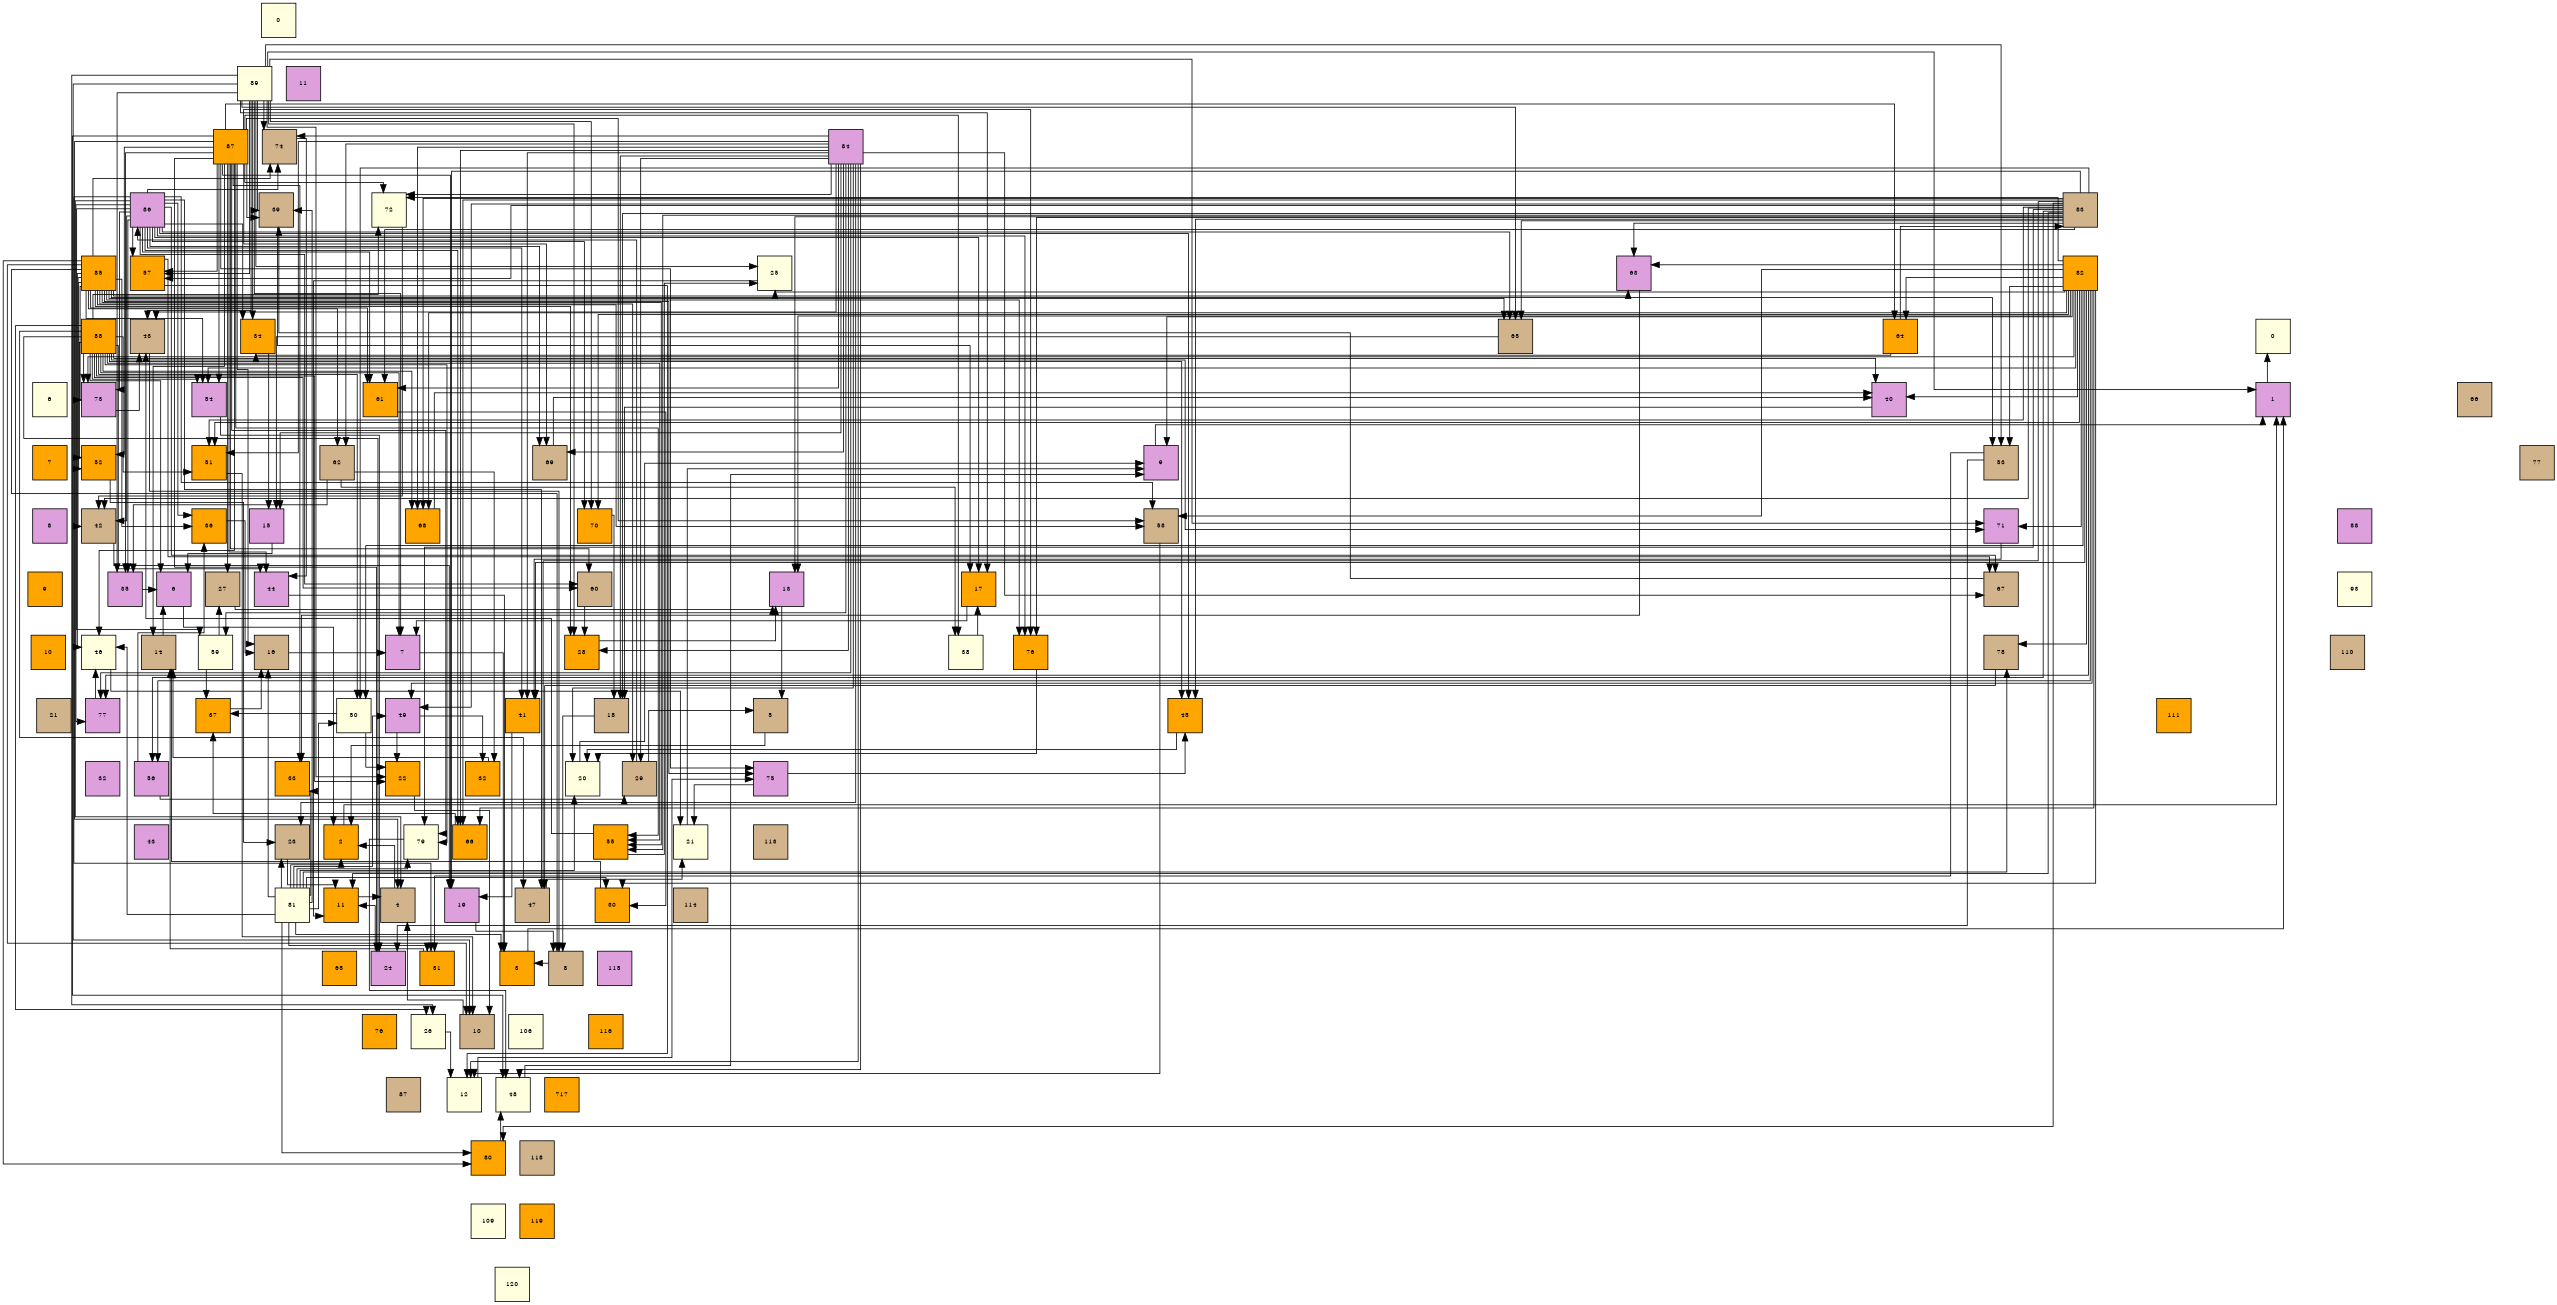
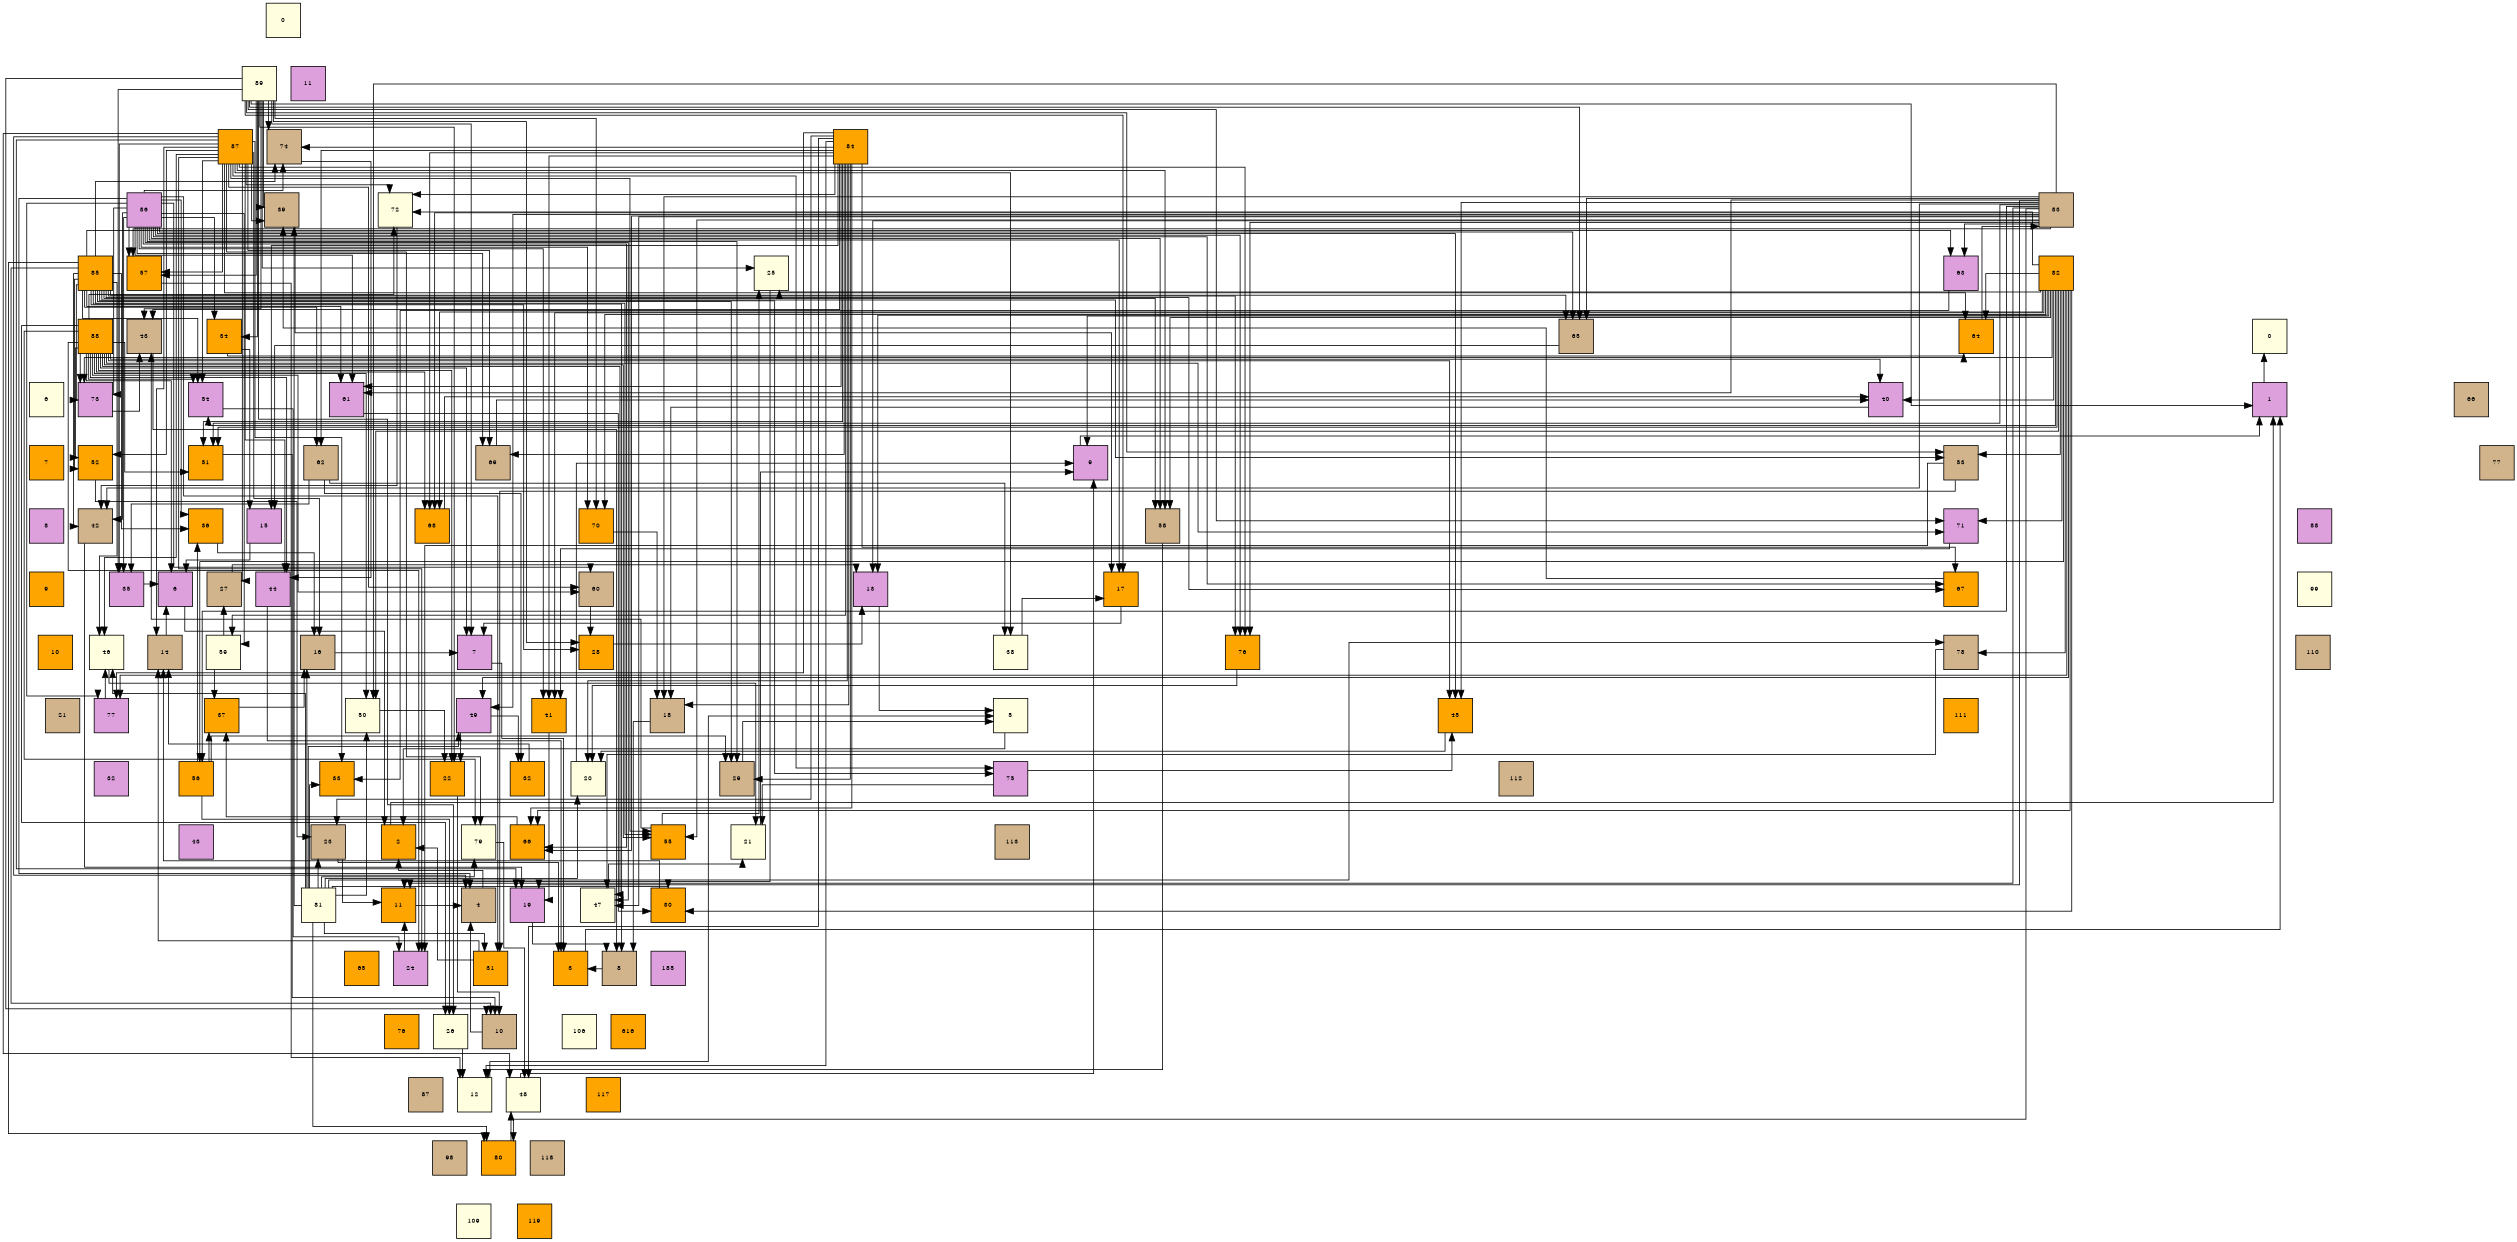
node "84": fillcolor plum -> orange
edge "29" -> "86": reversed
edge "82" -> "63": removed
edge "64" -> "34": reversed
node "61": fillcolor orange -> plum
edge "83" -> "79": removed
edge "57" -> "67": now "85" -> "67"
node "67": fillcolor tan -> orange
node "93": label "93" -> "99"
edge "84" -> "28": removed
edge "50" -> "37": now "56" -> "37"
node "5": fillcolor tan -> lightyellow
node "56": fillcolor plum -> orange
node "112": added
edge "56" -> "26": added
edge "81" -> "2": now "31" -> "2"
node "47": fillcolor tan -> lightyellow
node "114": removed
edge "81" -> "3": now "23" -> "3"
node "115": label "115" -> "185"
edge "12" -> "75": now "12" -> "5"
node "116": label "116" -> "616"
node "717": label "717" -> "117"
node "98": added
node "120": removed
